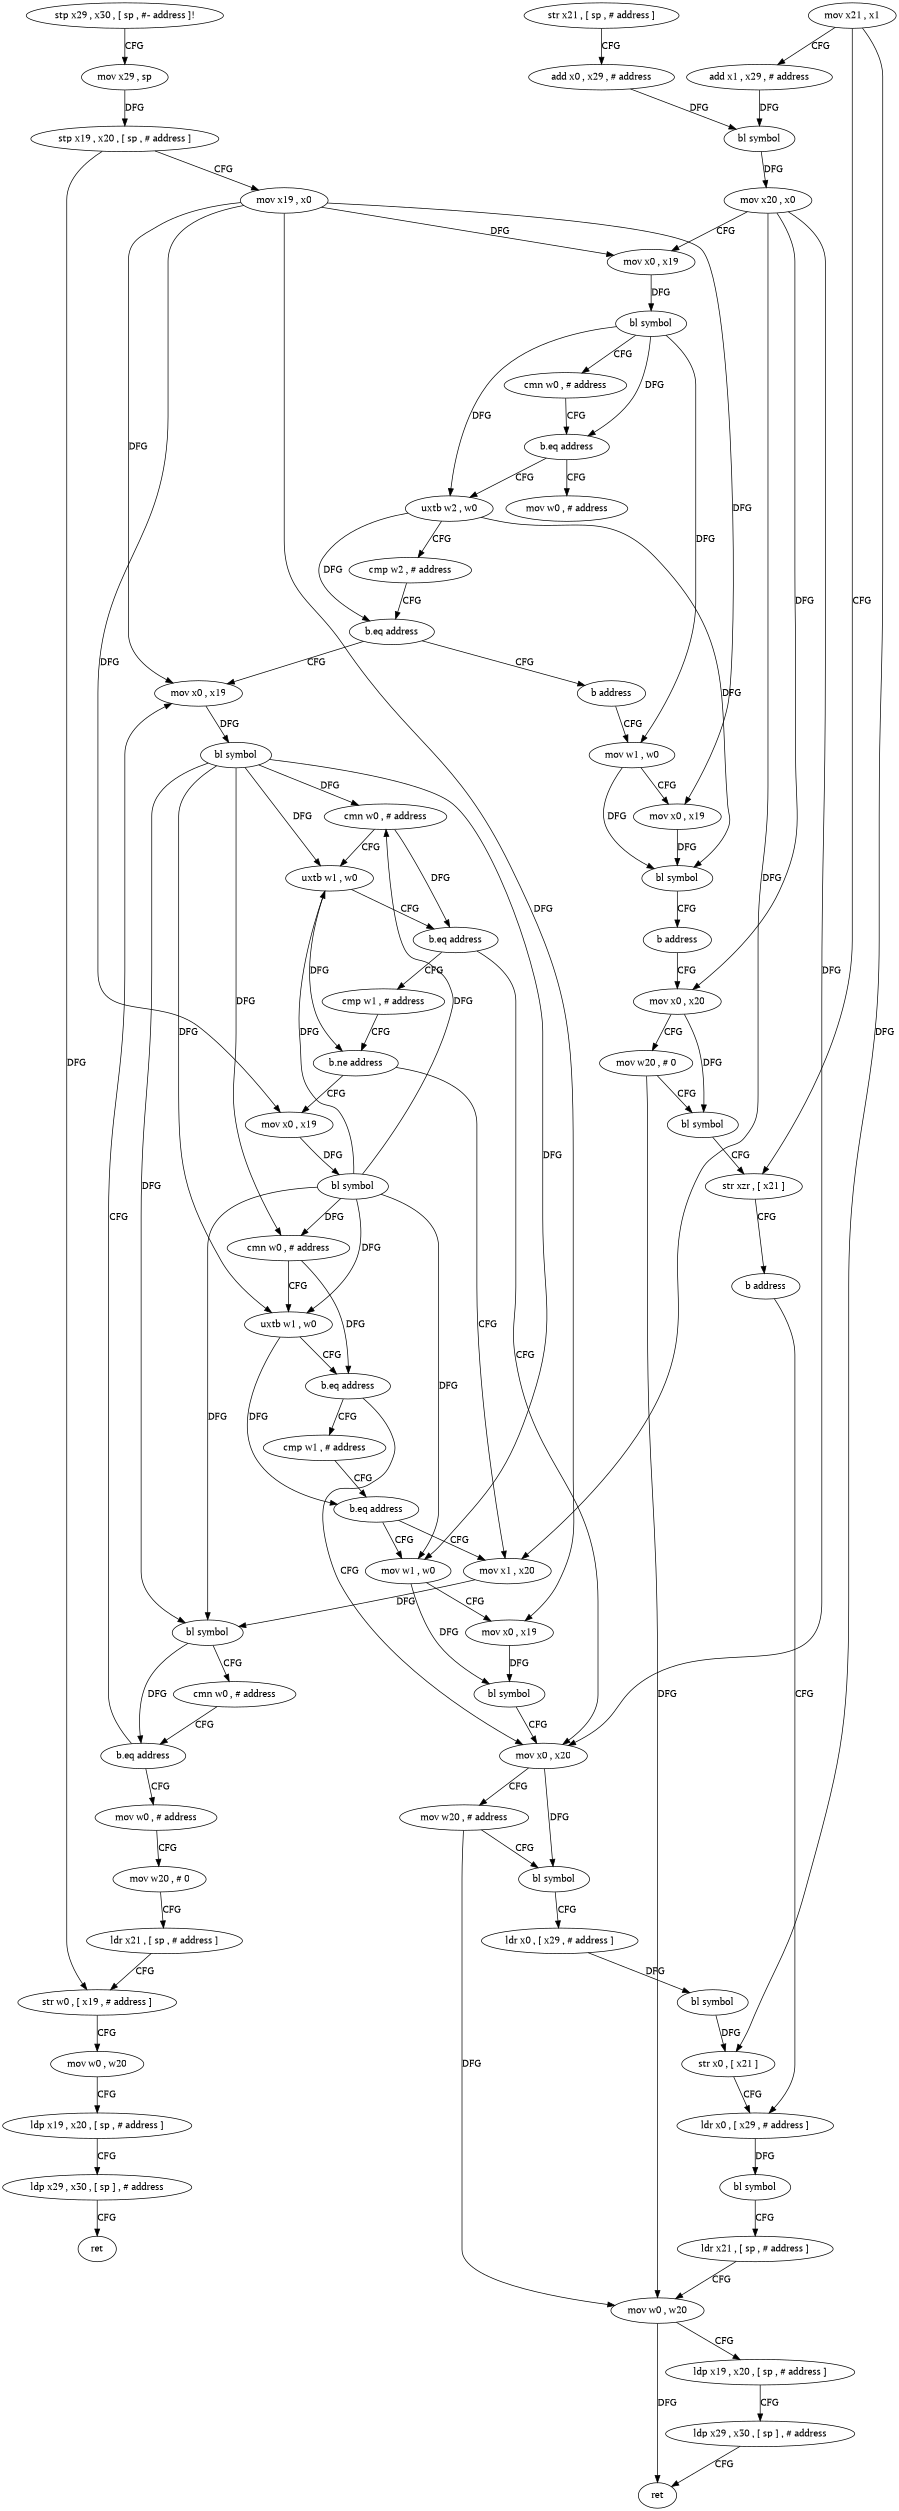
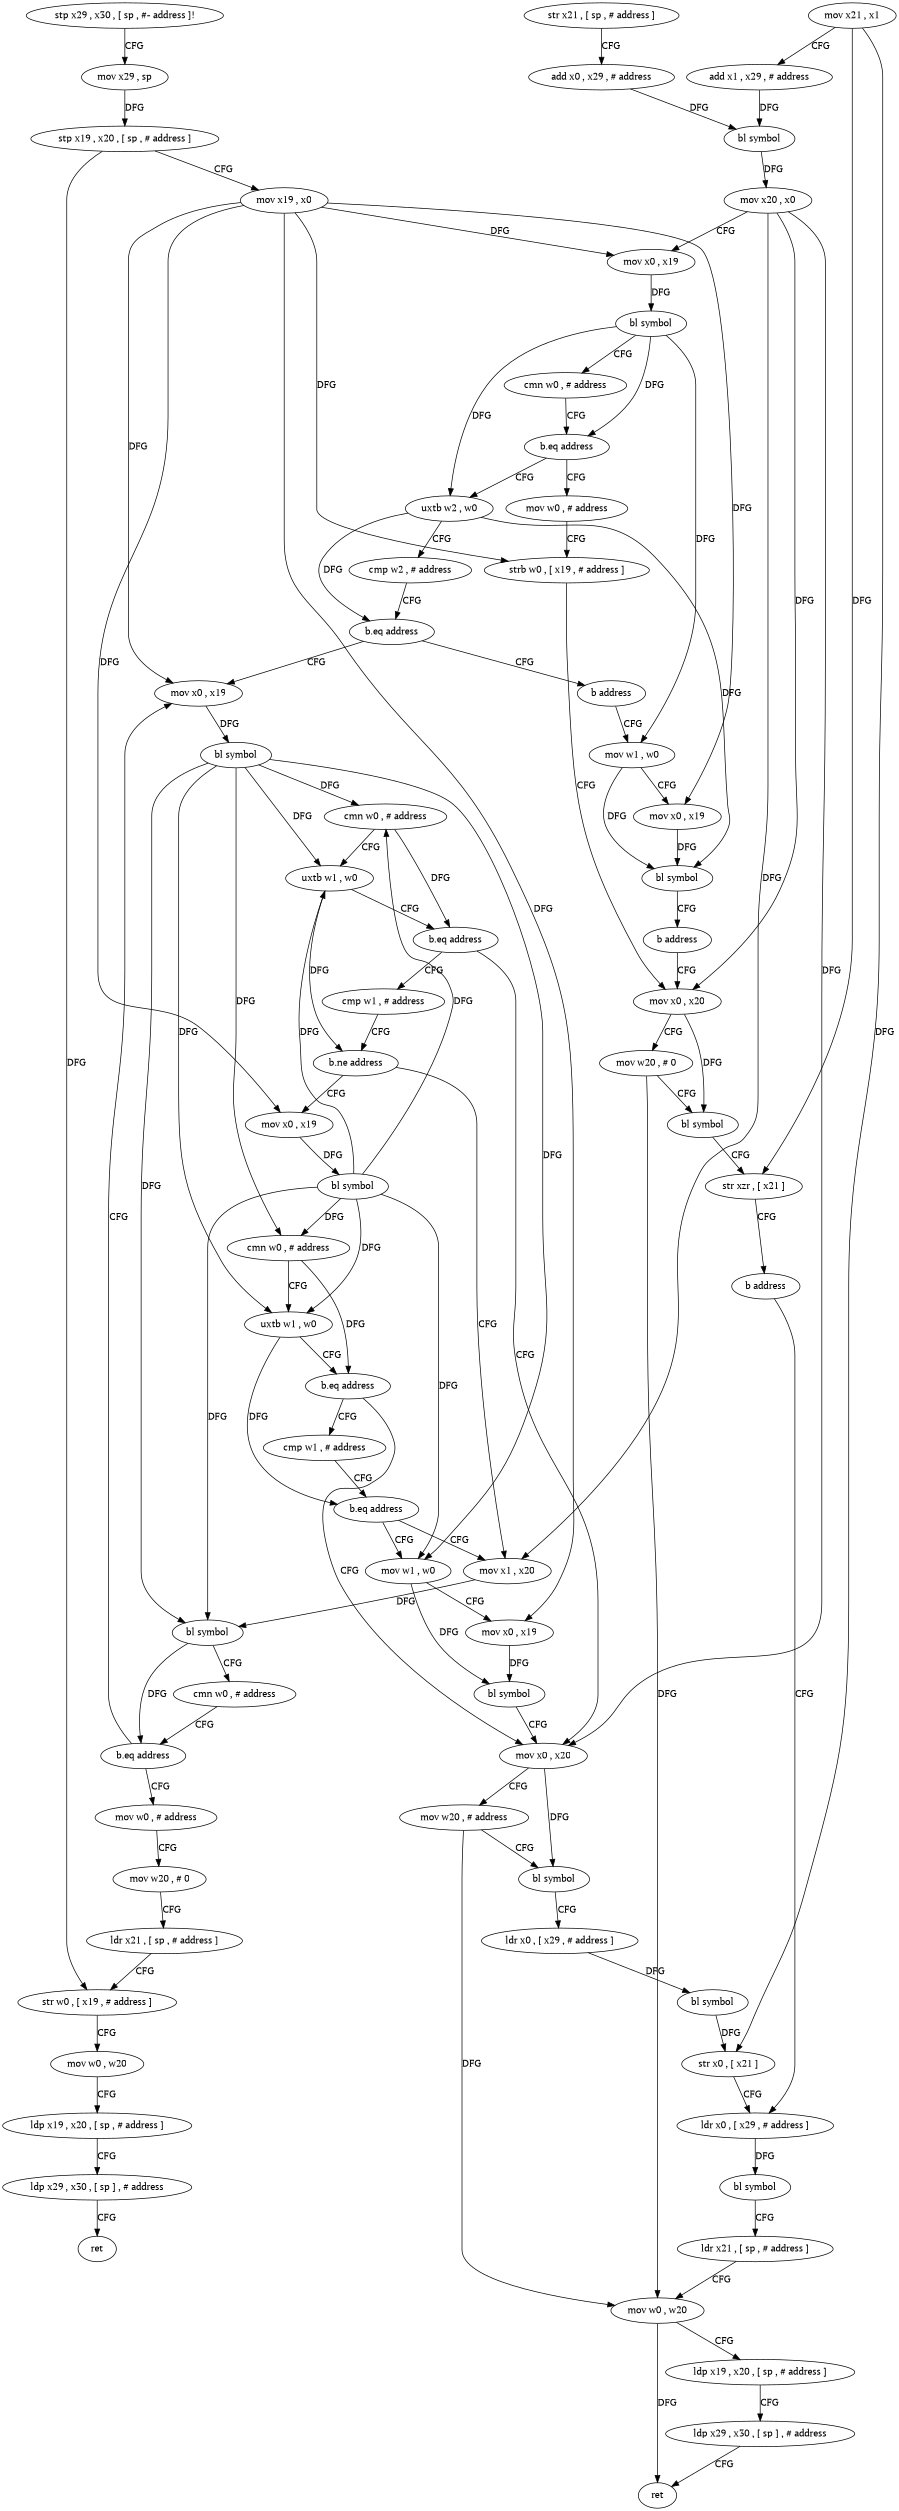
node "strb w0 , [ x19 , # address ]": added
edge "mov x21 , x1" -> "str xzr , [ x21 ]": label "CFG" -> "DFG"
